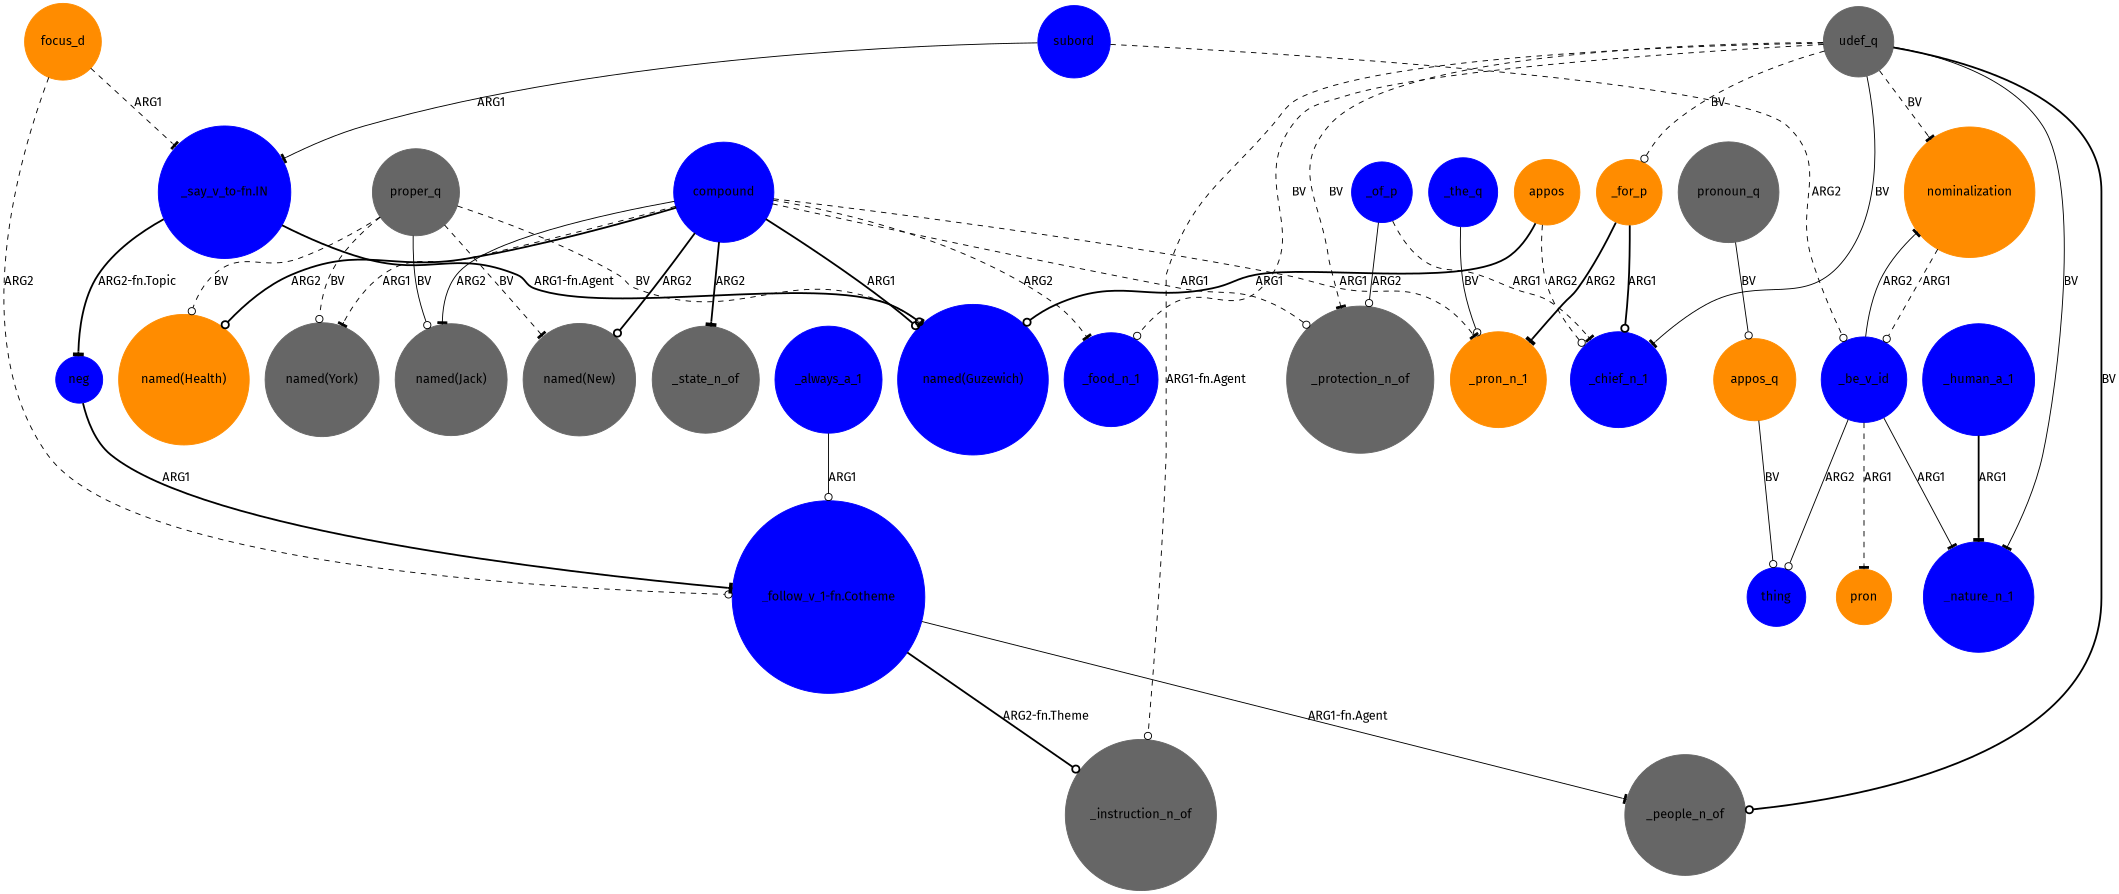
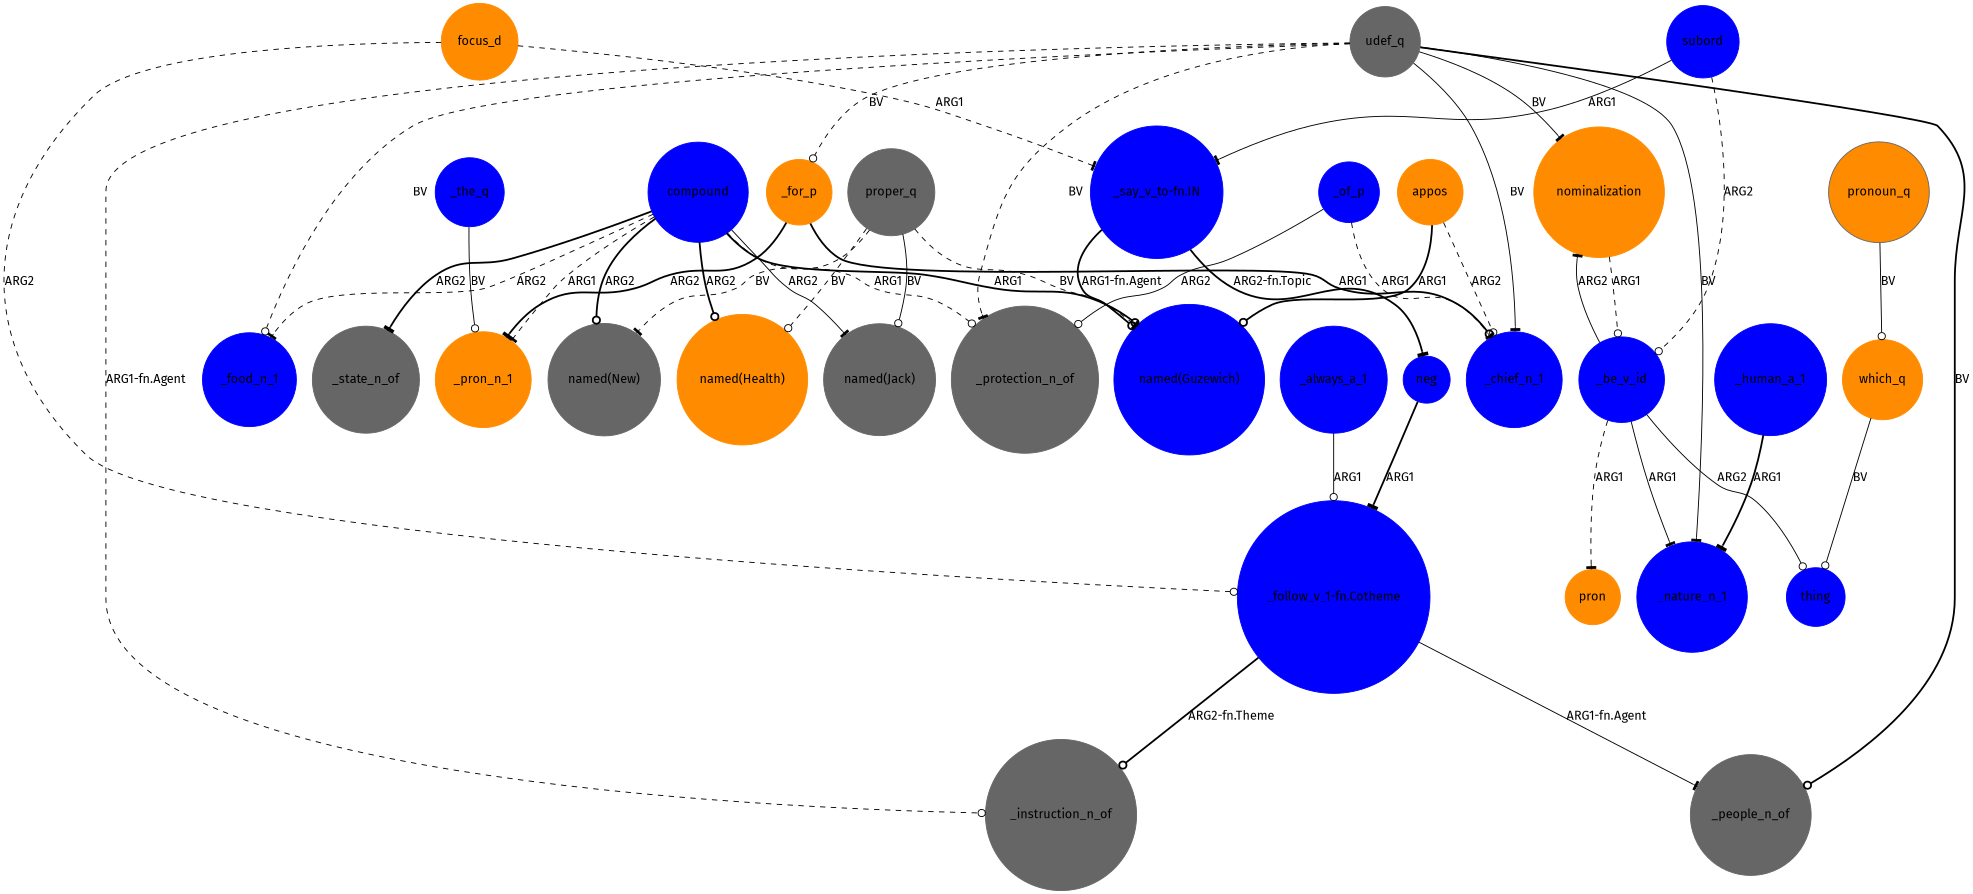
edge "udef_q" -> "nominalization": style dashed -> solid
node "pronoun_q": fillcolor gray40 -> darkorange
node "named(York)": removed
node "appos_q": label "appos_q" -> "which_q"
